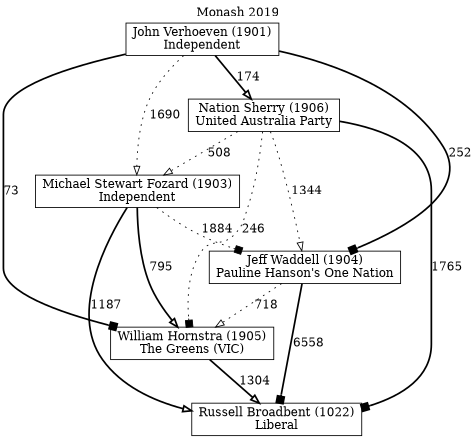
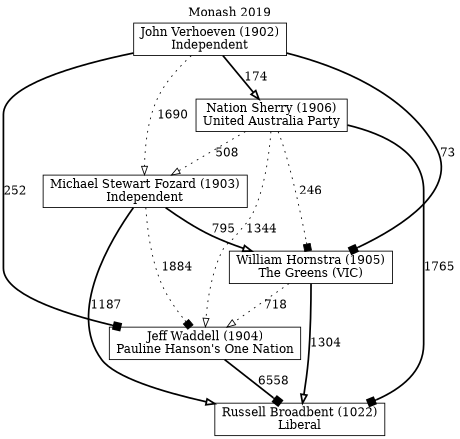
node "John Verhoeven (1901) Independent": label "John Verhoeven (1901) Independent" -> "John Verhoeven (1902) Independent"
edge "Jeff Waddell (1904) Pauline Hanson's One Nation" -> "William Hornstra (1905) The Greens (VIC)": reversed
